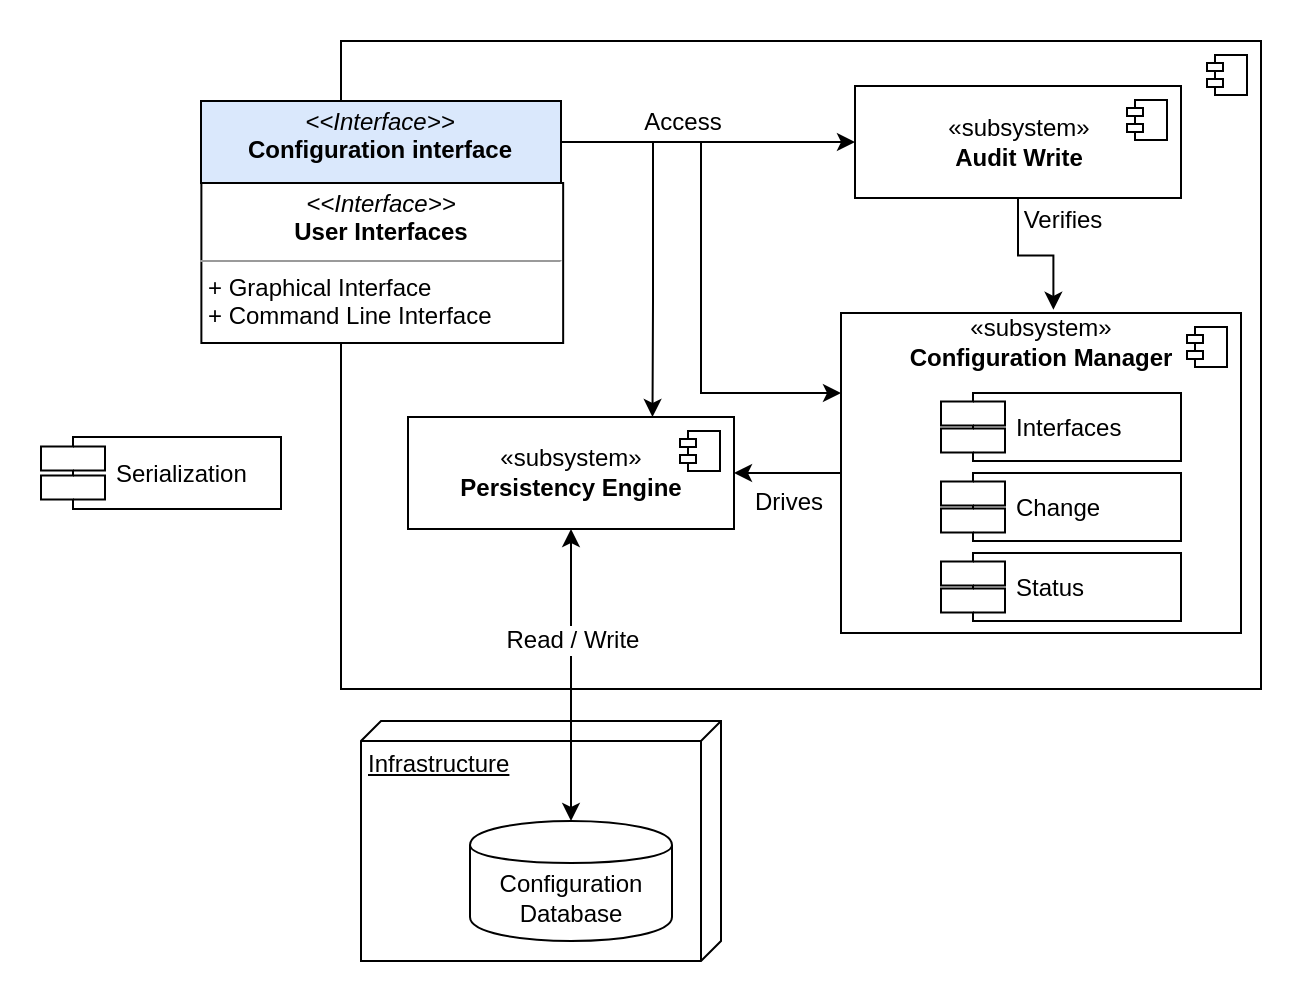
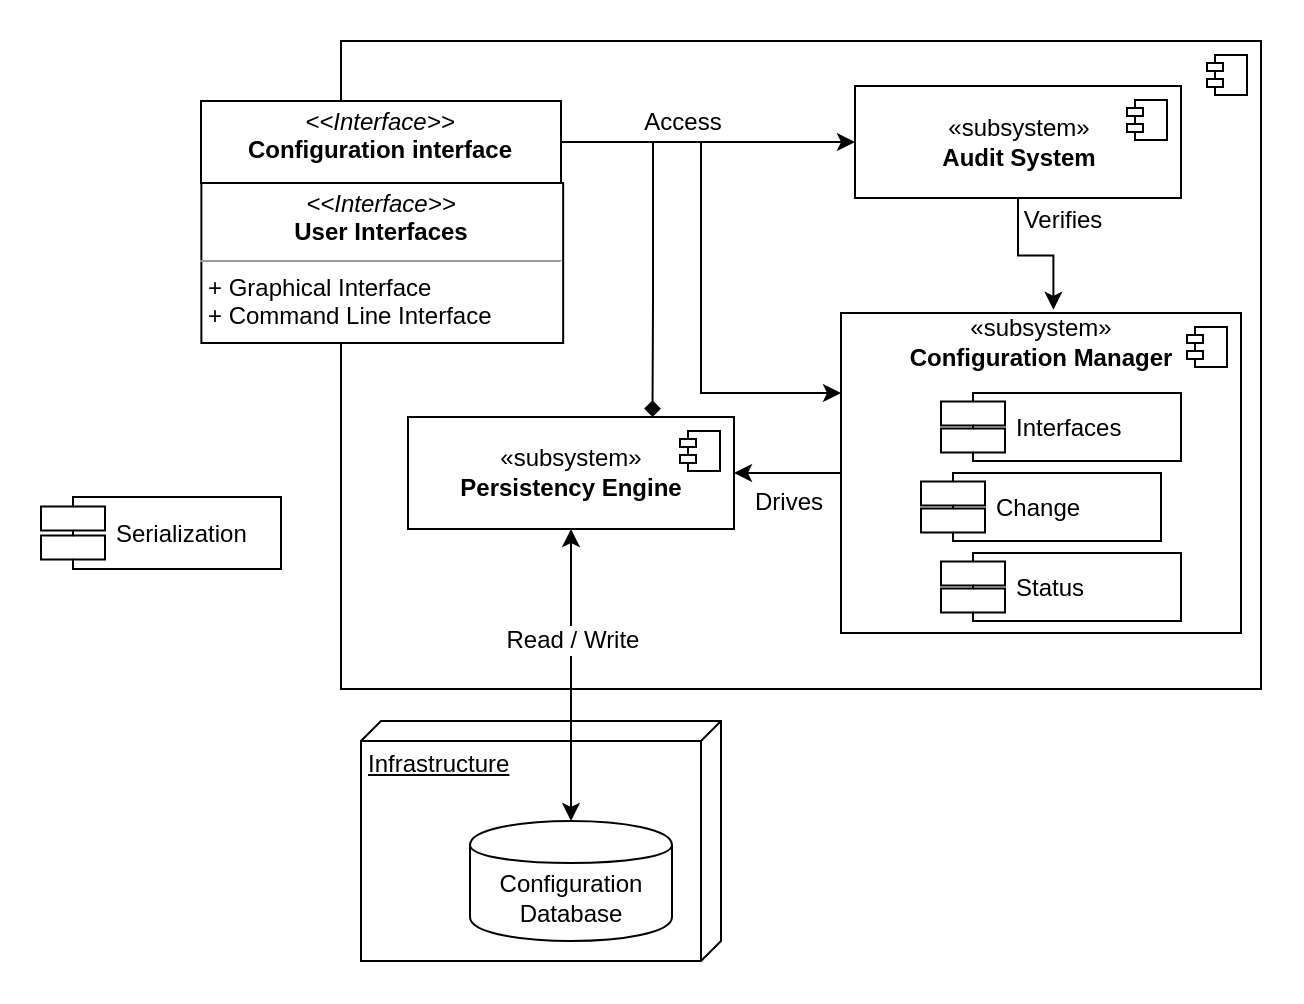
node "<<Interface>> Configuration interface": fillcolor #dae8fc -> #ffffff
node "«subsystem» Audit Write": label "«subsystem» Audit Write" -> "«subsystem» Audit System"
edge "<<Interface>> Configuration interface" -> "«subsystem» Persistency Engine": arrowhead classic -> diamond
node "Serialization": moved (161, 473) -> (161, 533)
node "Change": moved (1061, 507) -> (1041, 507)
